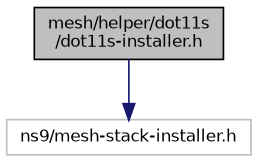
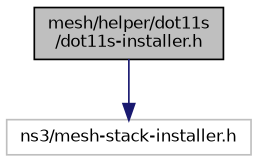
node "ns9/mesh-stack-installer.h": label "ns9/mesh-stack-installer.h" -> "ns3/mesh-stack-installer.h"
